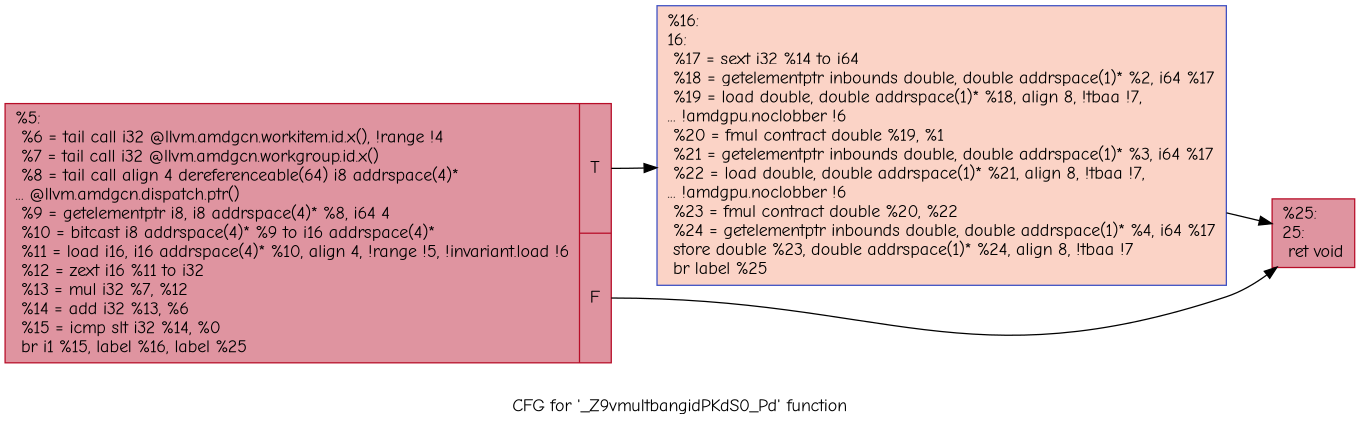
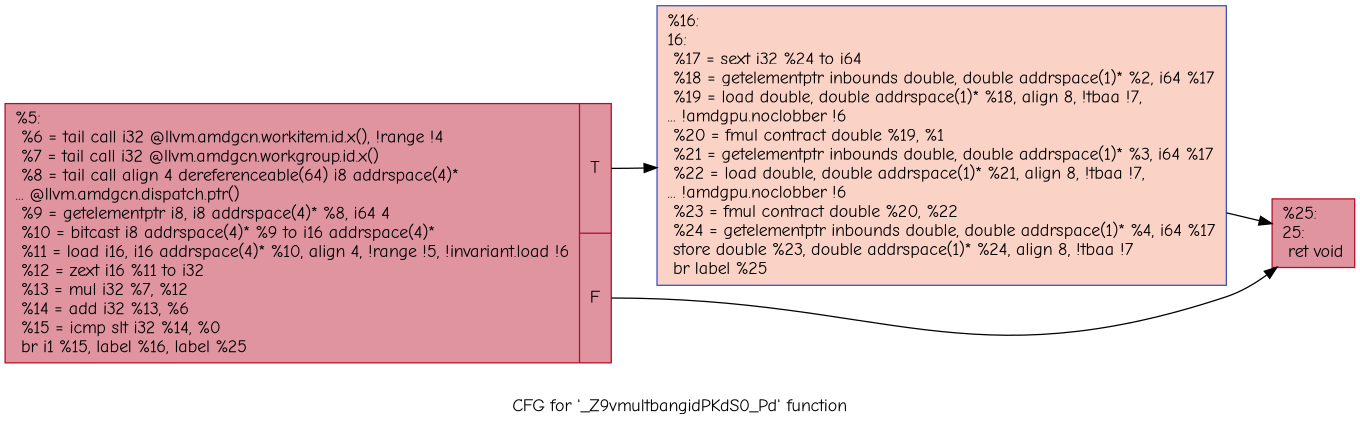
node "%16:": text "%17 = sext i32 %14 to i64" -> "%17 = sext i32 %24 to i64"
